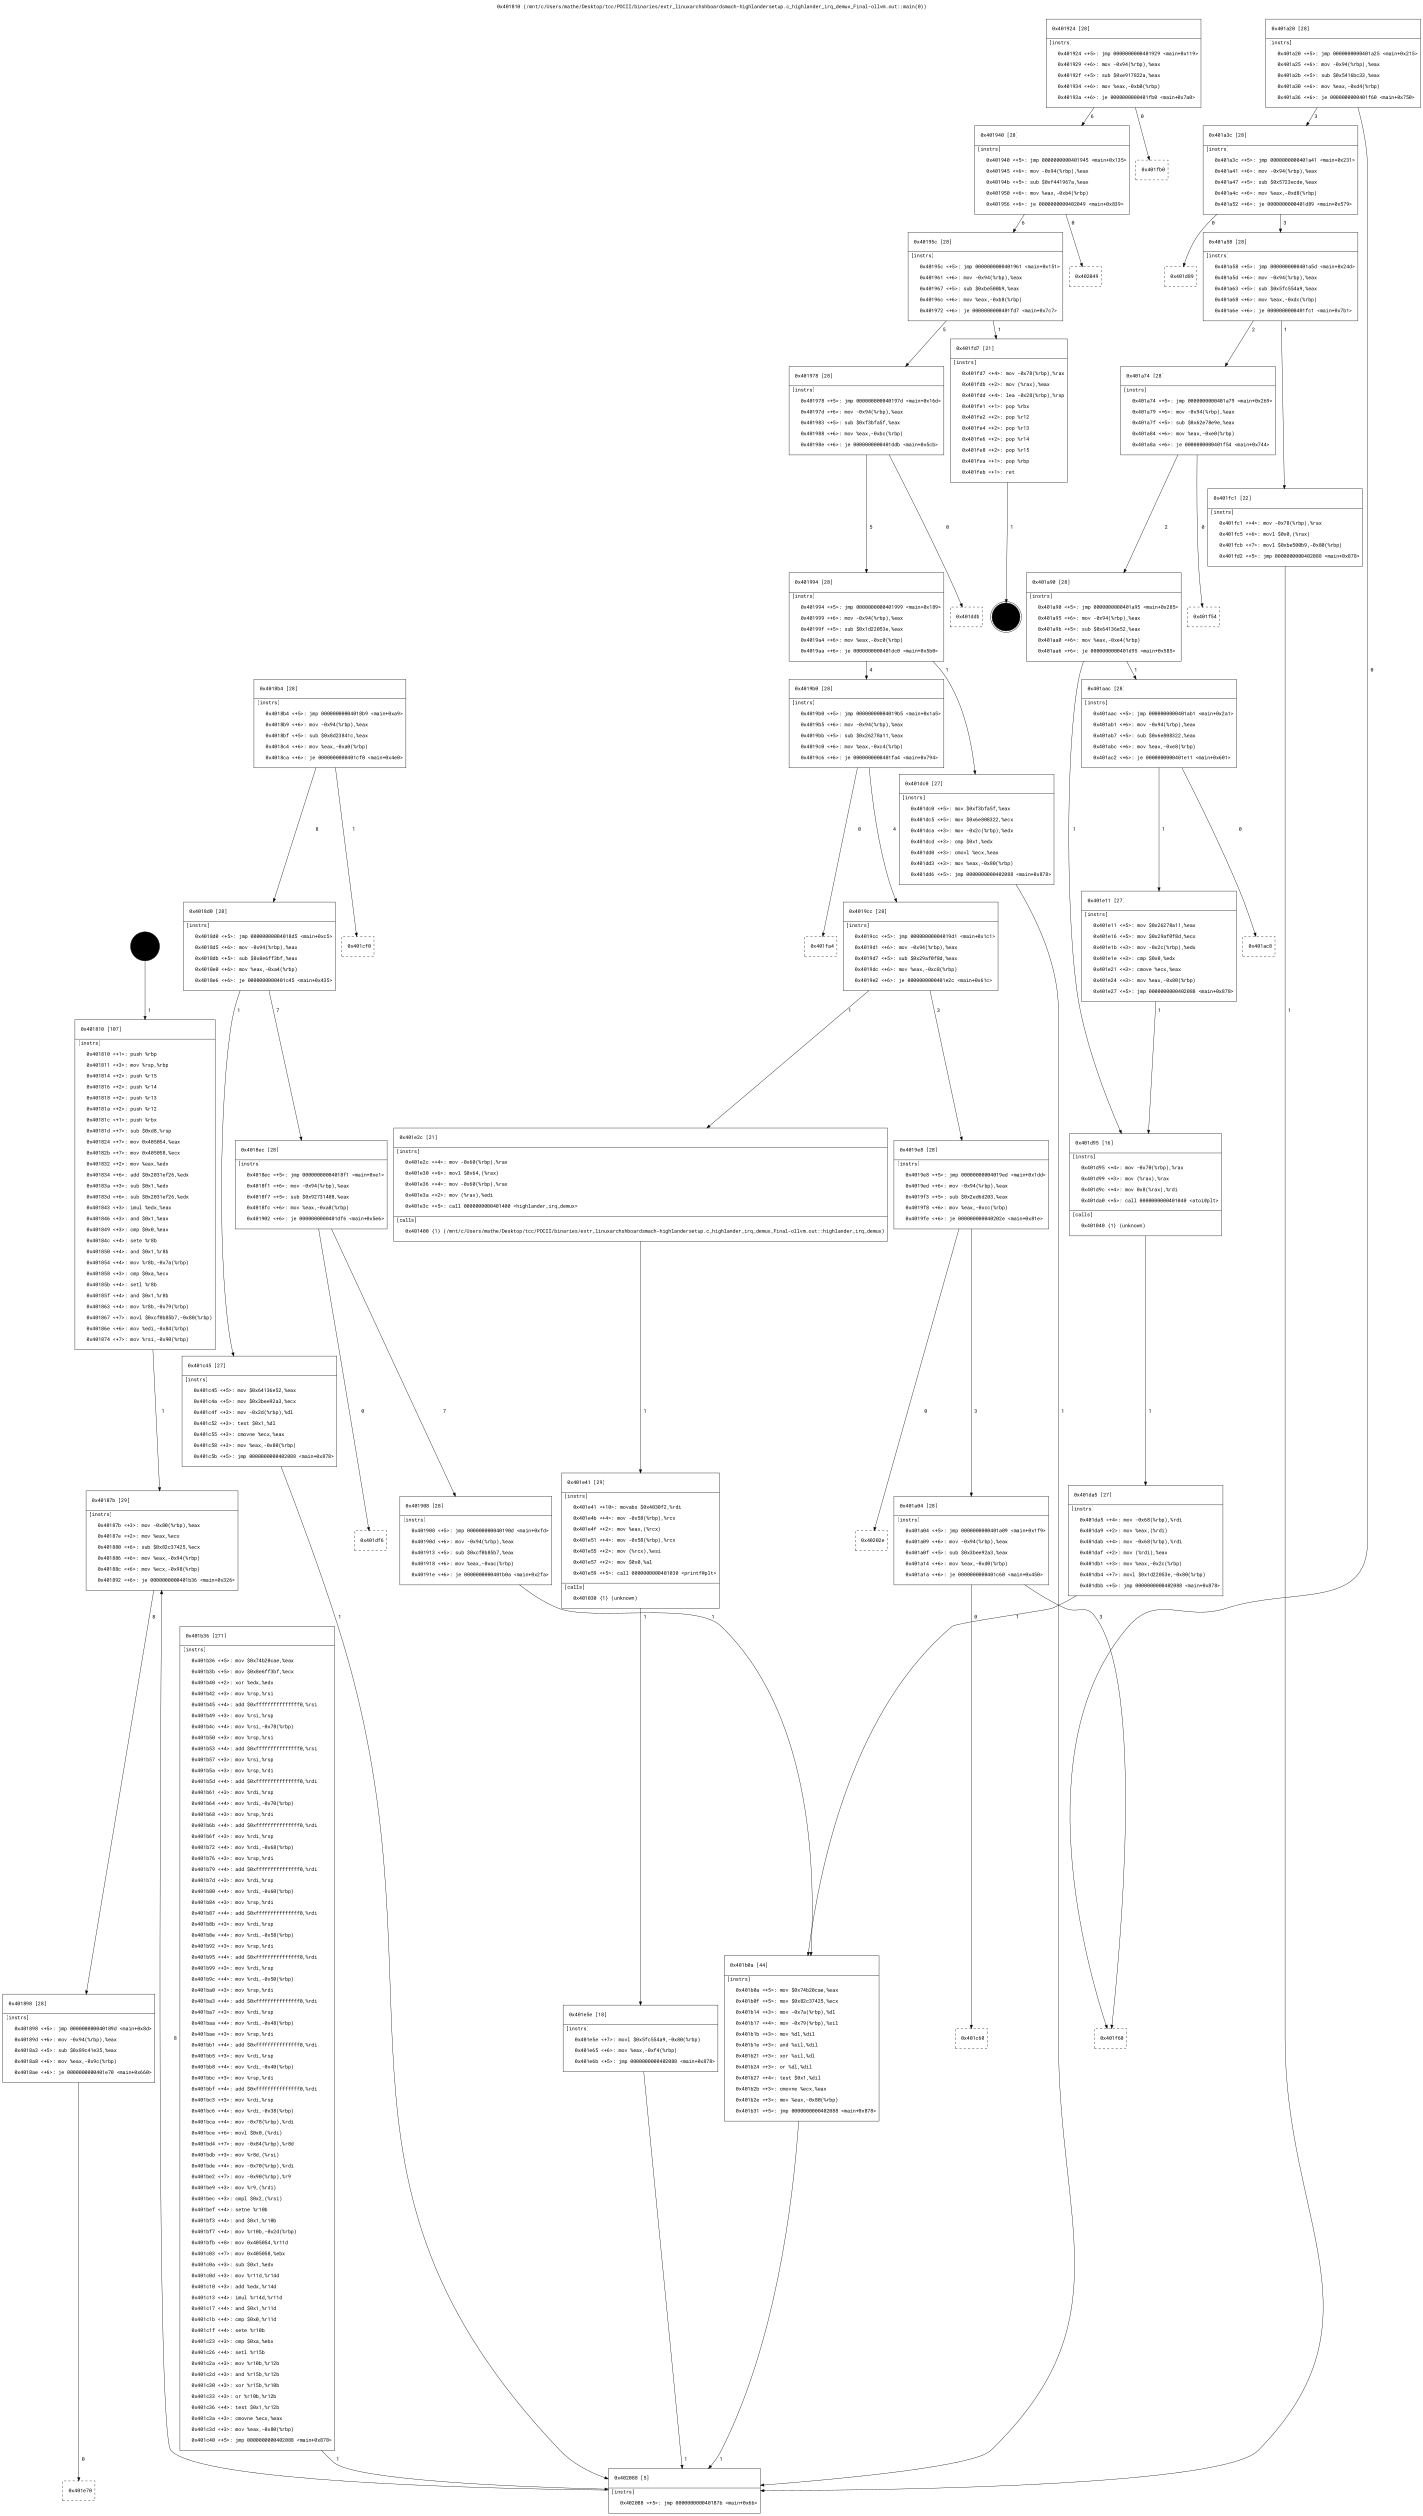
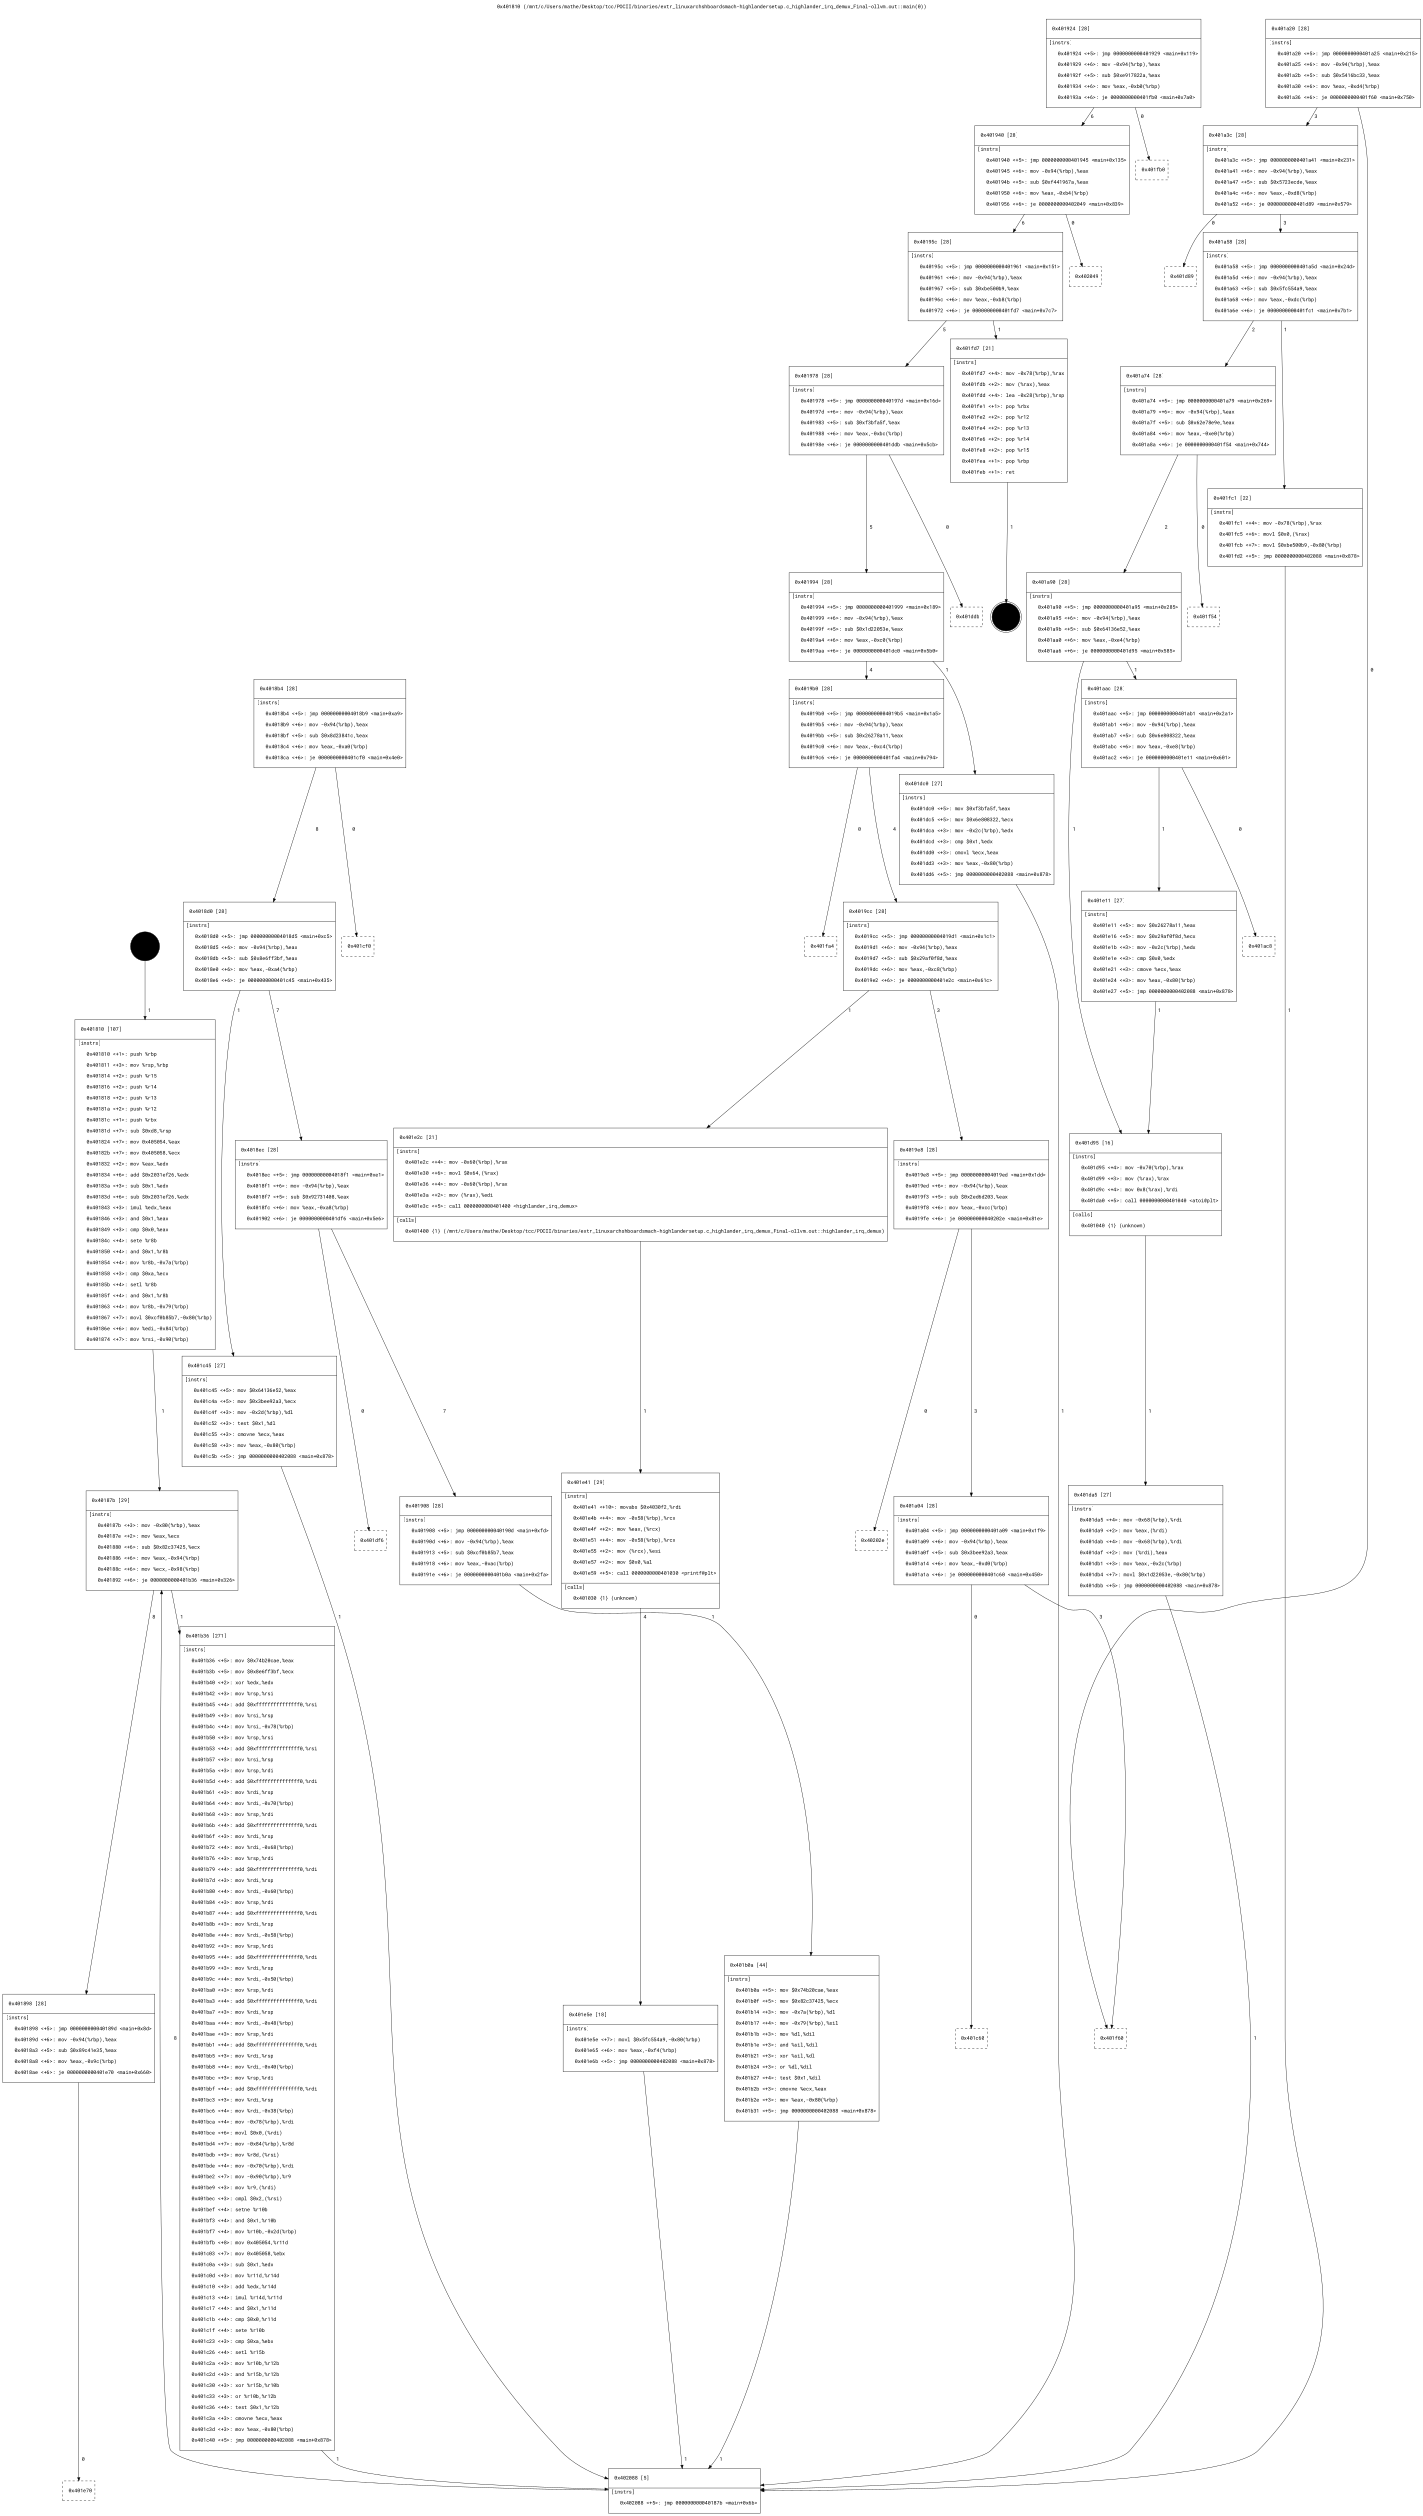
edge "0x4018b4 [28]" -> "0x401cf0": label " 1" -> " 0"
edge "0x40187b [29]" -> "0x401b36 [271]": added, label "1"
edge "0x401e41 [29]" -> "0x401e5e [18]": label " 1" -> " 4"
edge "0x401da5 [27]" -> "0x401b0a [44]": now "0x401da5 [27]" -> "0x402088 [5]"
